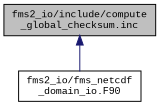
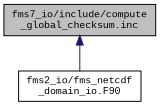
node "fms2_io/include/compute _global_checksum.inc": label "fms2_io/include/compute _global_checksum.inc" -> "fms7_io/include/compute _global_checksum.inc"
